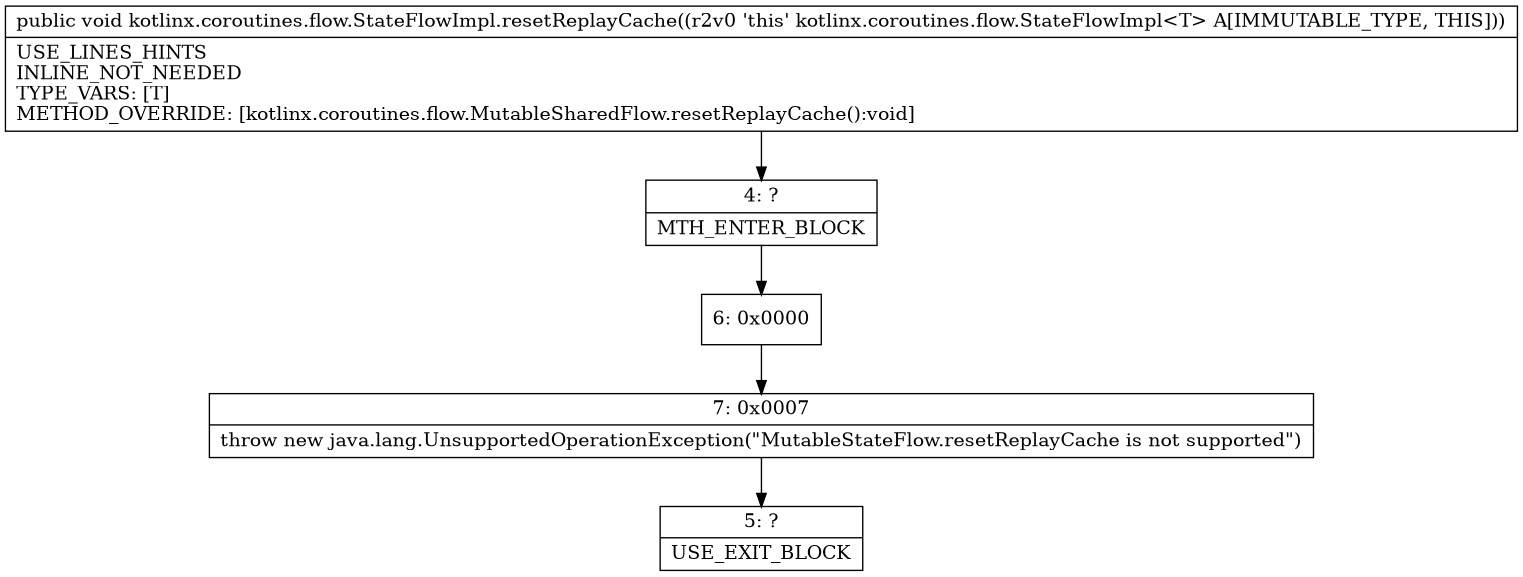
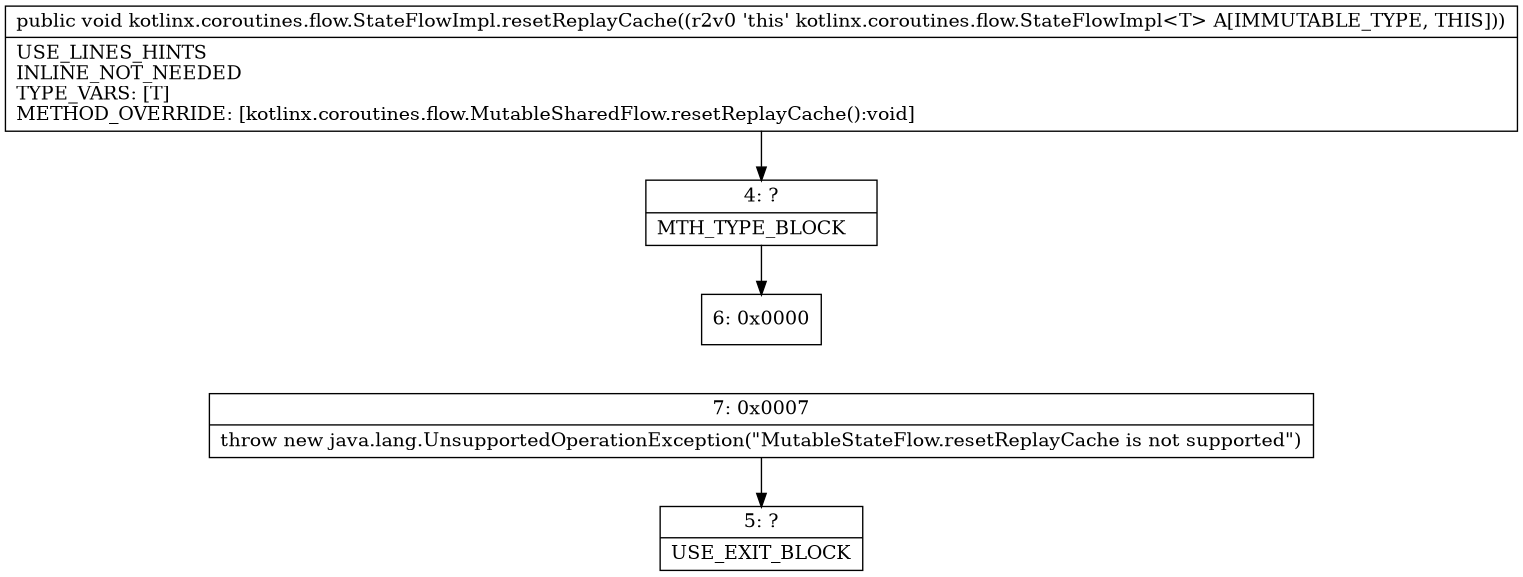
node "4: ?": text "MTH_ENTER_BLOCK" -> "MTH_TYPE_BLOCK"
edge "6: 0x0000" -> "7: 0x0007": removed
